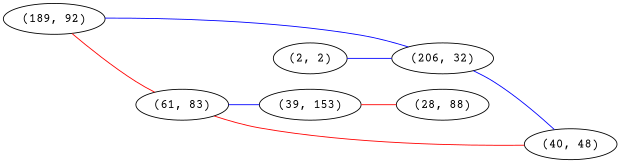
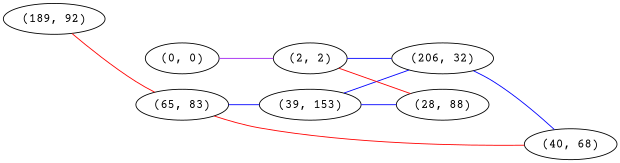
edge "(189, 92)" -- "(206, 32)": now "(39, 153)" -- "(206, 32)"
node "(0, 0)": added
edge "(2, 2)" -- "(28, 88)": added
node "(61, 83)": label "(61, 83)" -> "(65, 83)"
edge "(39, 153)" -- "(28, 88)": color red -> blue
node "(40, 48)": label "(40, 48)" -> "(40, 68)"
